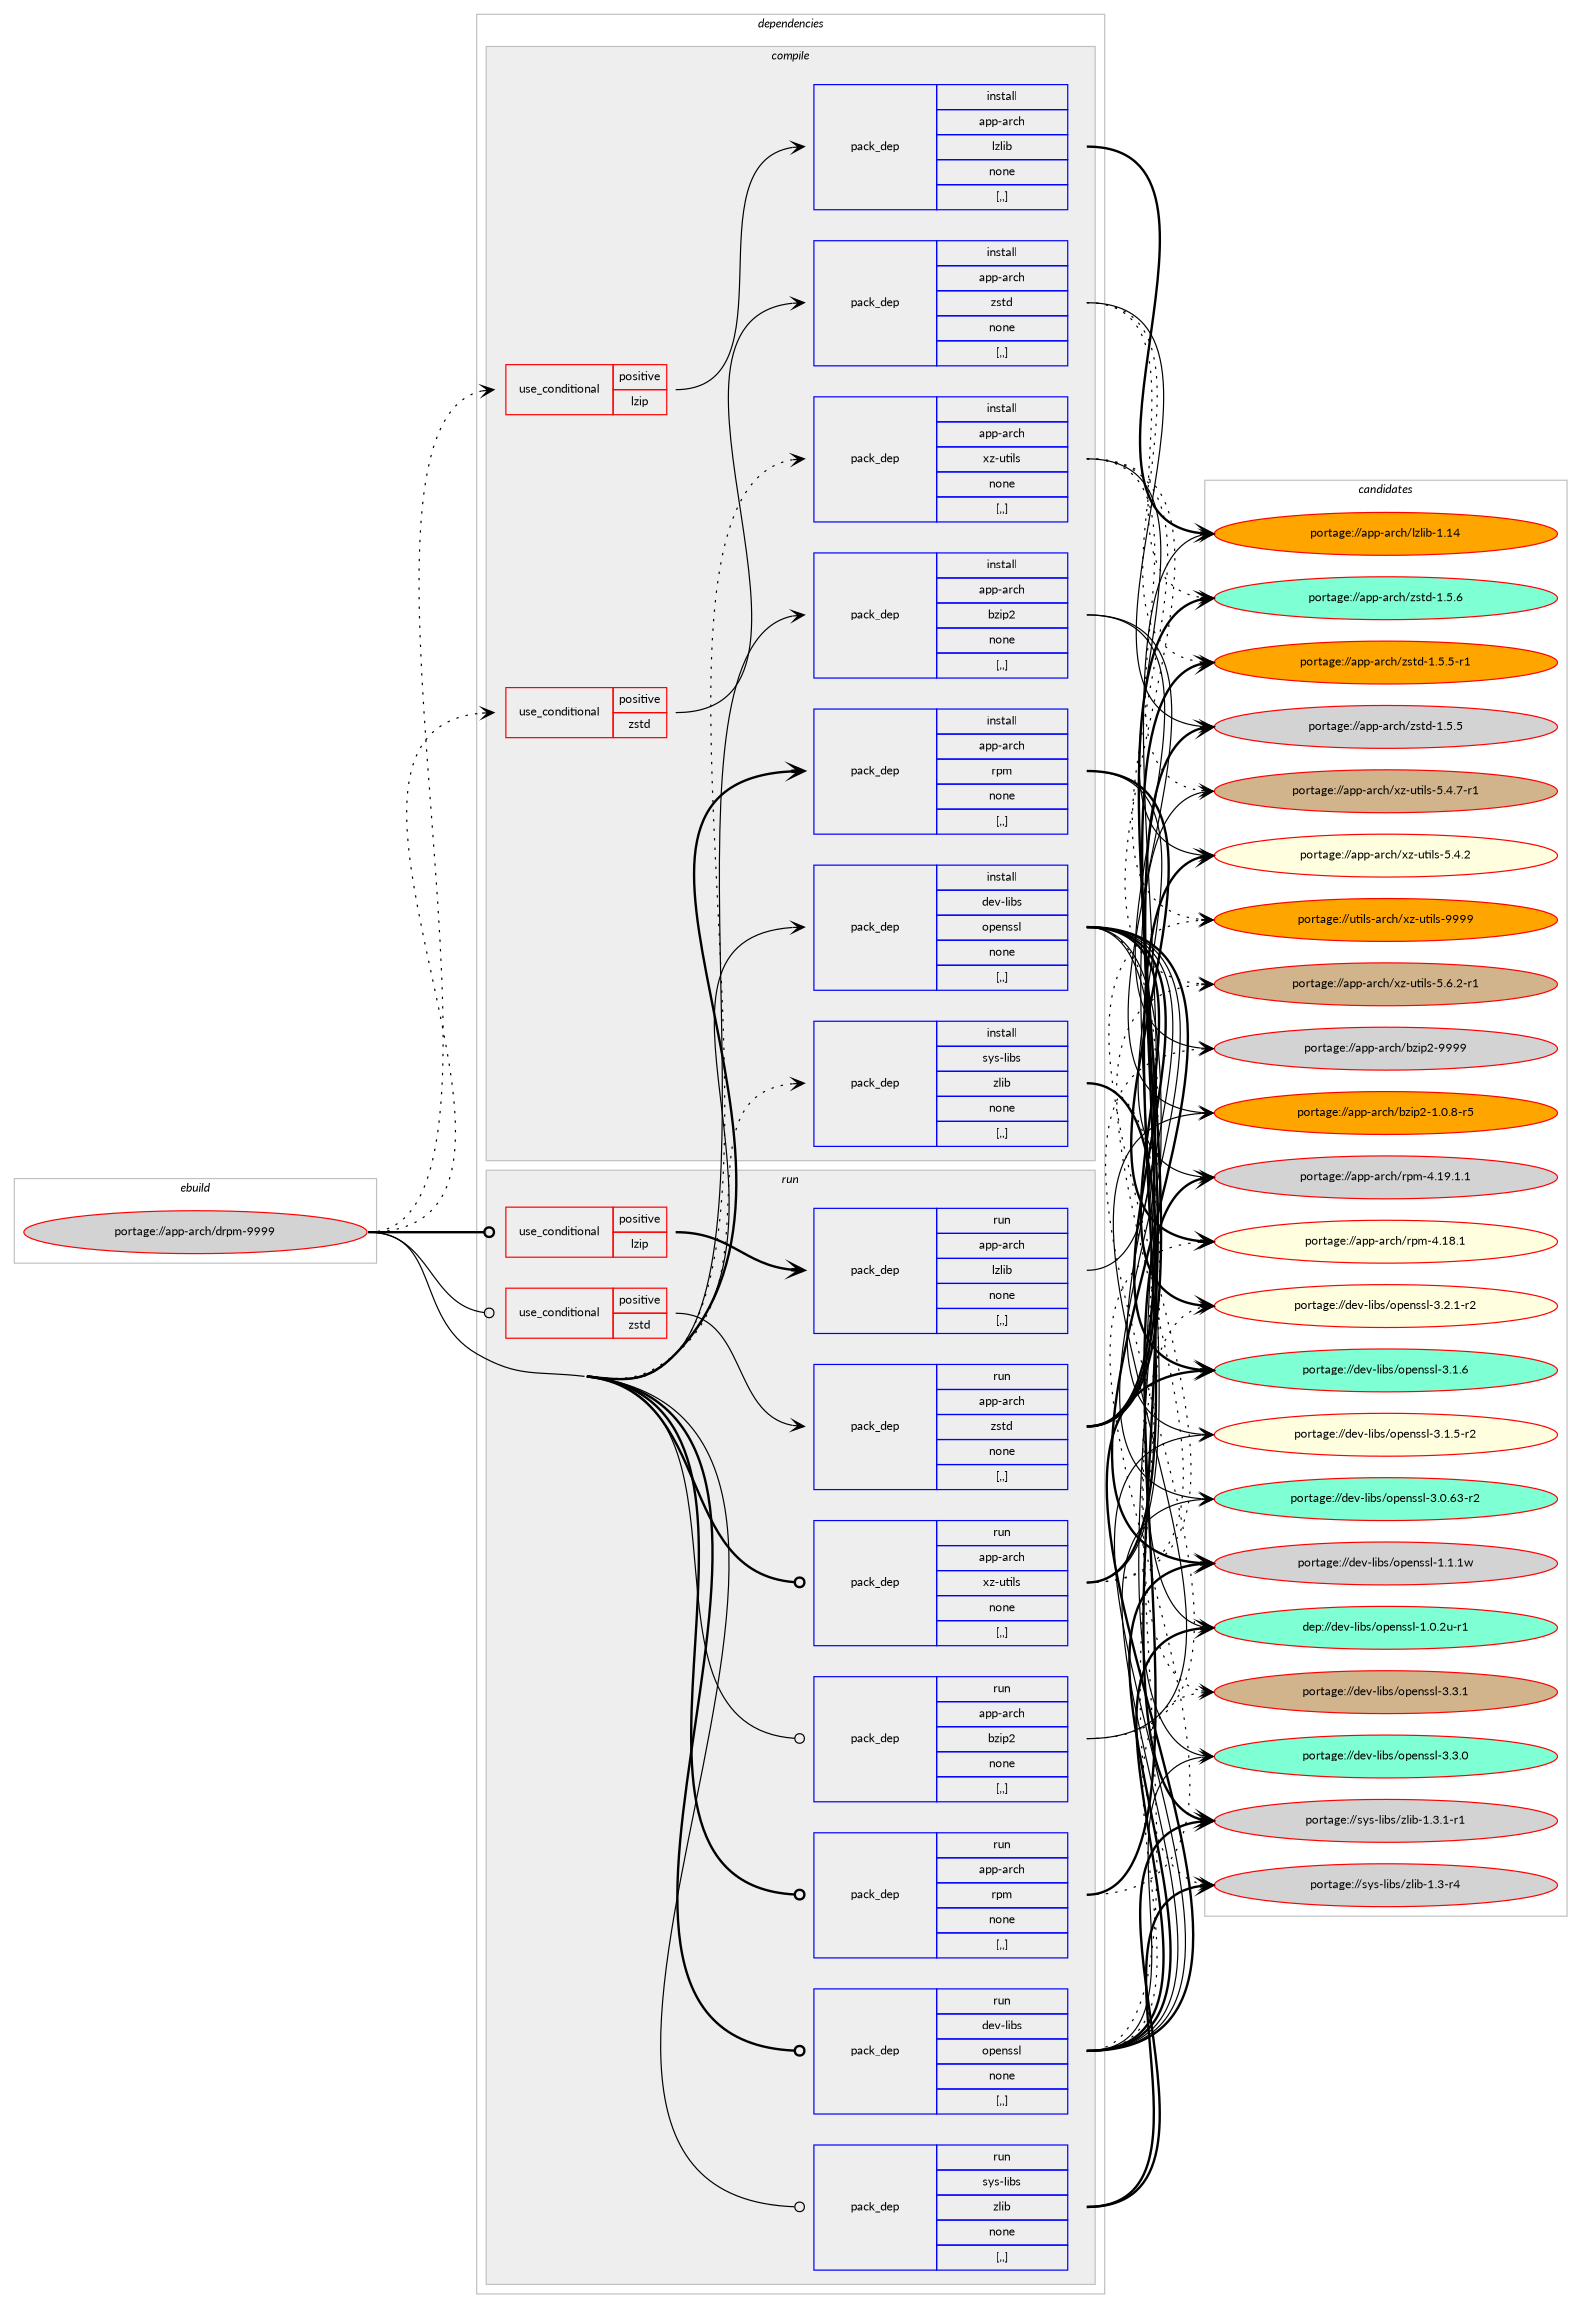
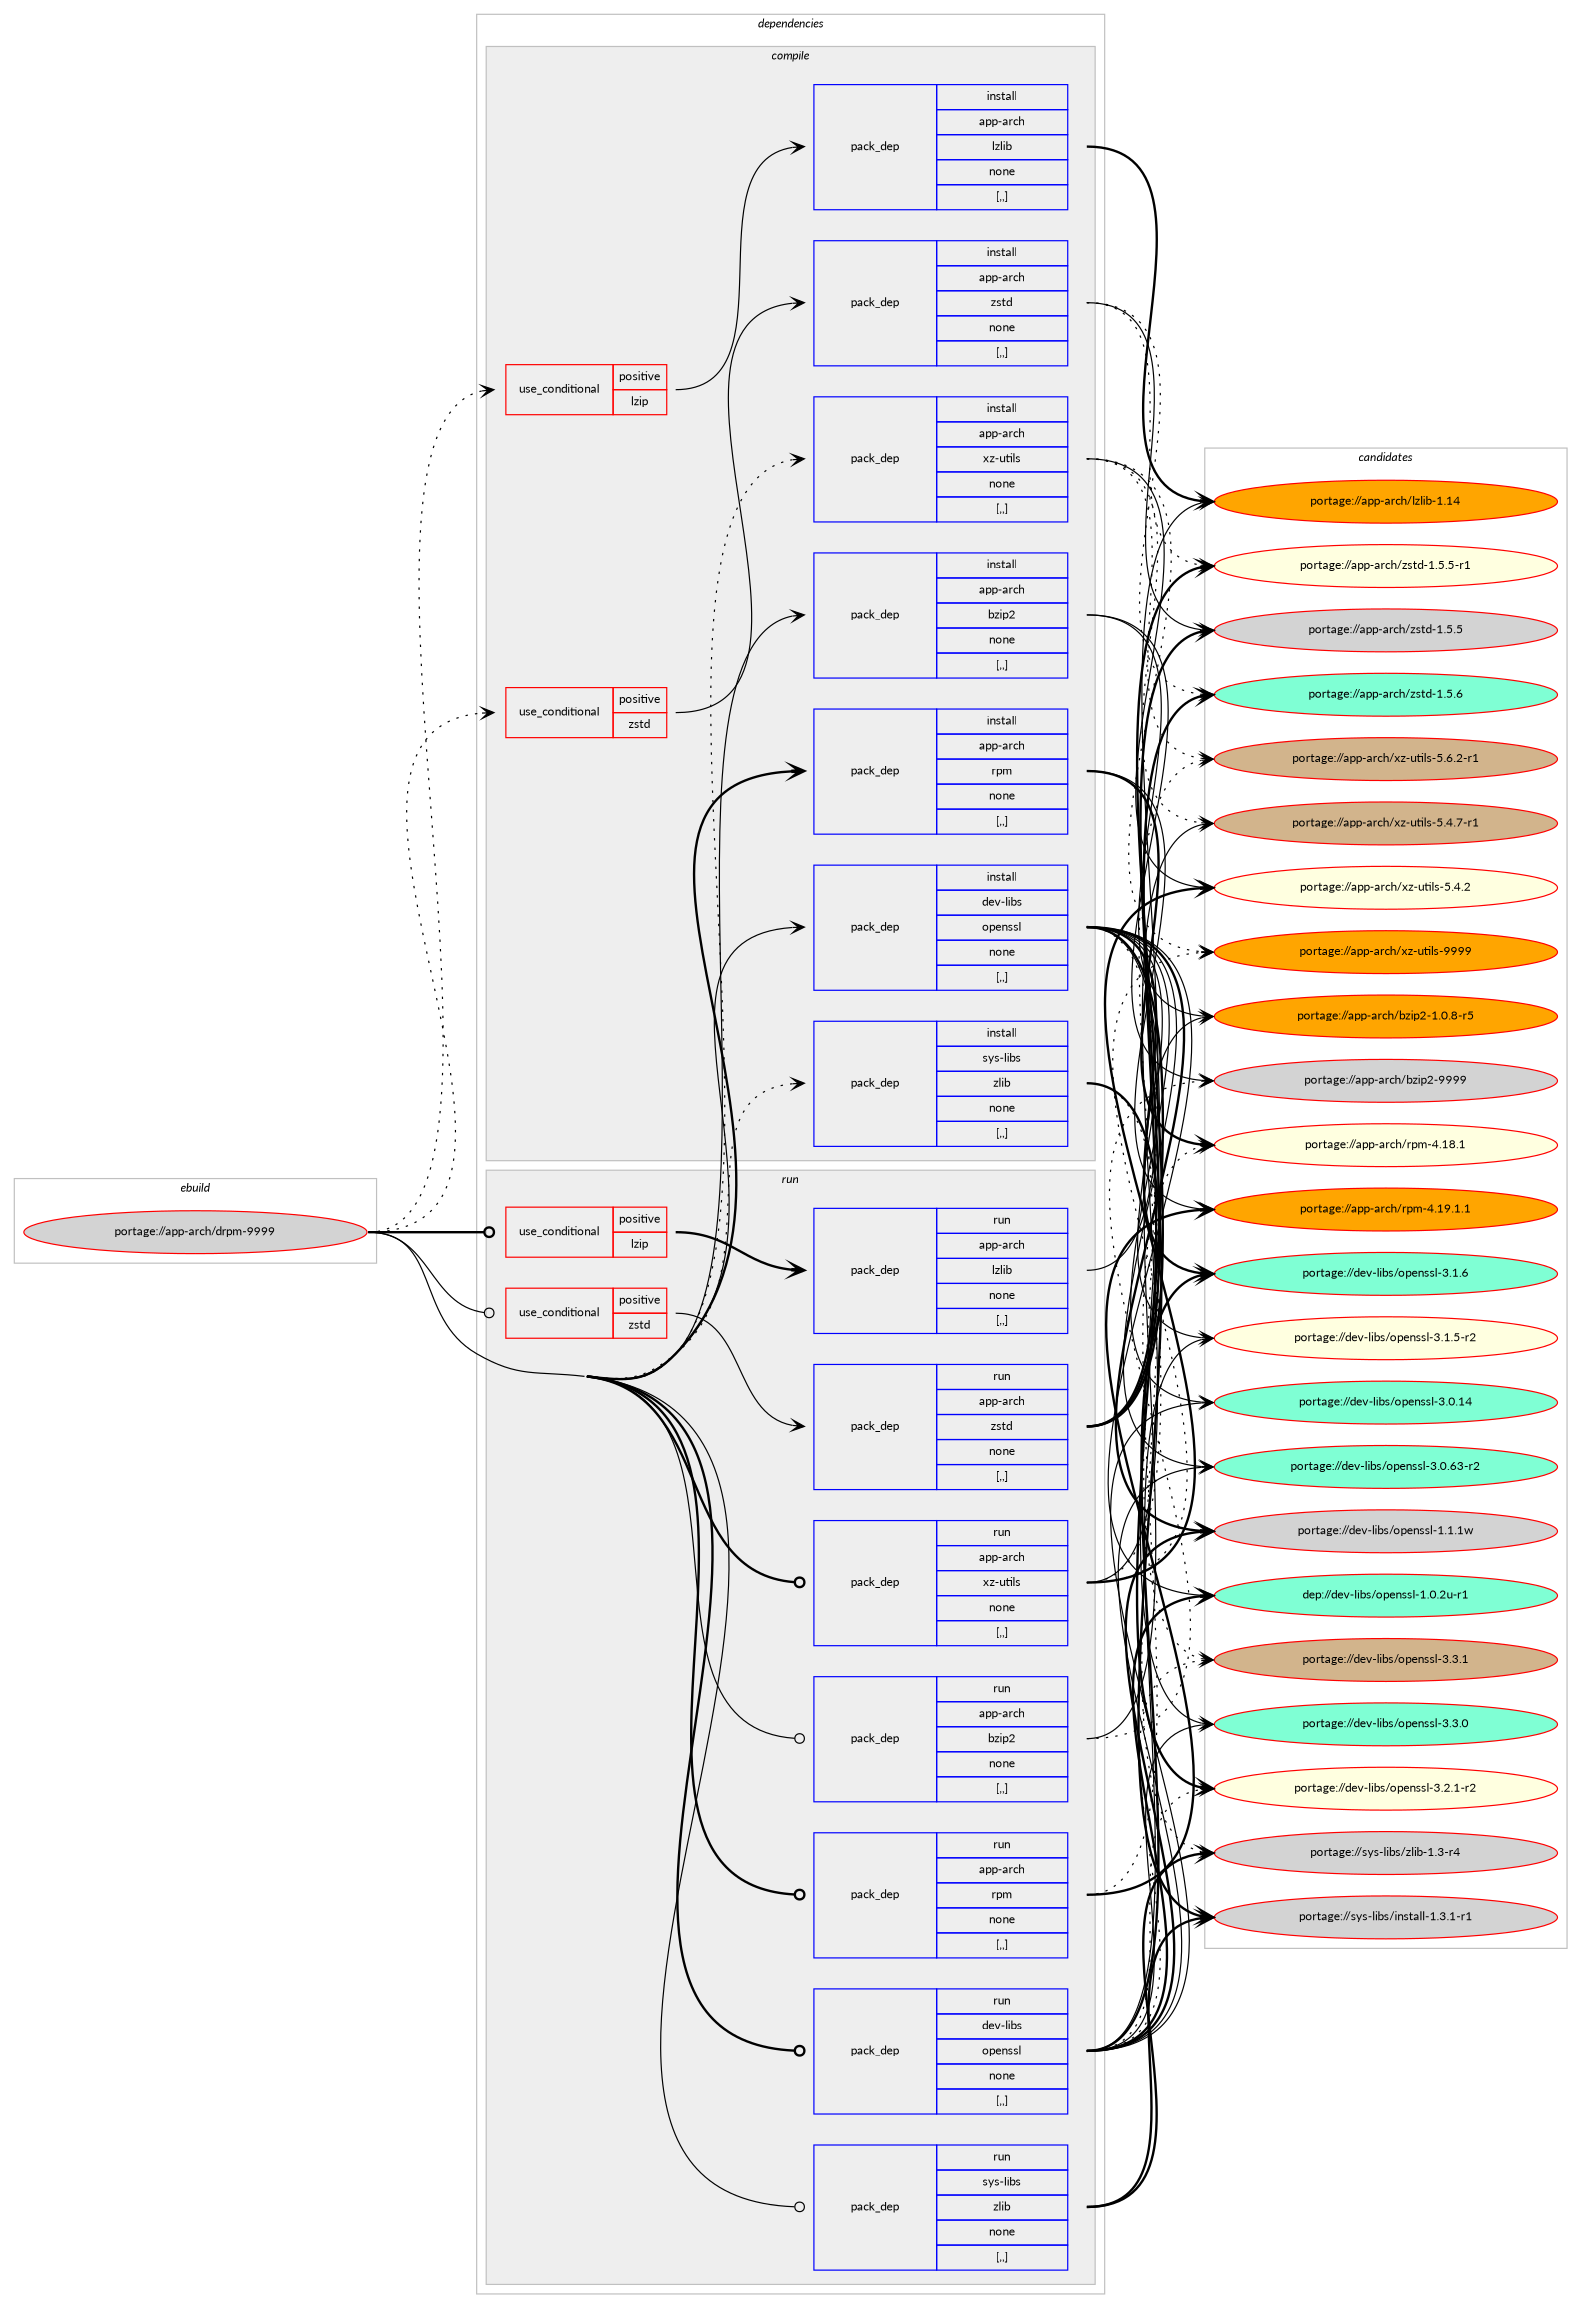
node "portage://app-arch/zstd-1.5.5-r1": fillcolor orange -> lightyellow
node "portage://utils-arch/xz-utils-9999": label "portage://utils-arch/xz-utils-9999" -> "portage://app-arch/xz-utils-9999"
node "portage://app-arch/rpm-4.19.1.1": fillcolor lightgrey -> orange
node "portage://dev-libs/openssl-3.0.14": added
node "portage://sys-libs/zlib-1.3.1-r1": label "portage://sys-libs/zlib-1.3.1-r1" -> "portage://sys-libs/install-1.3.1-r1"
